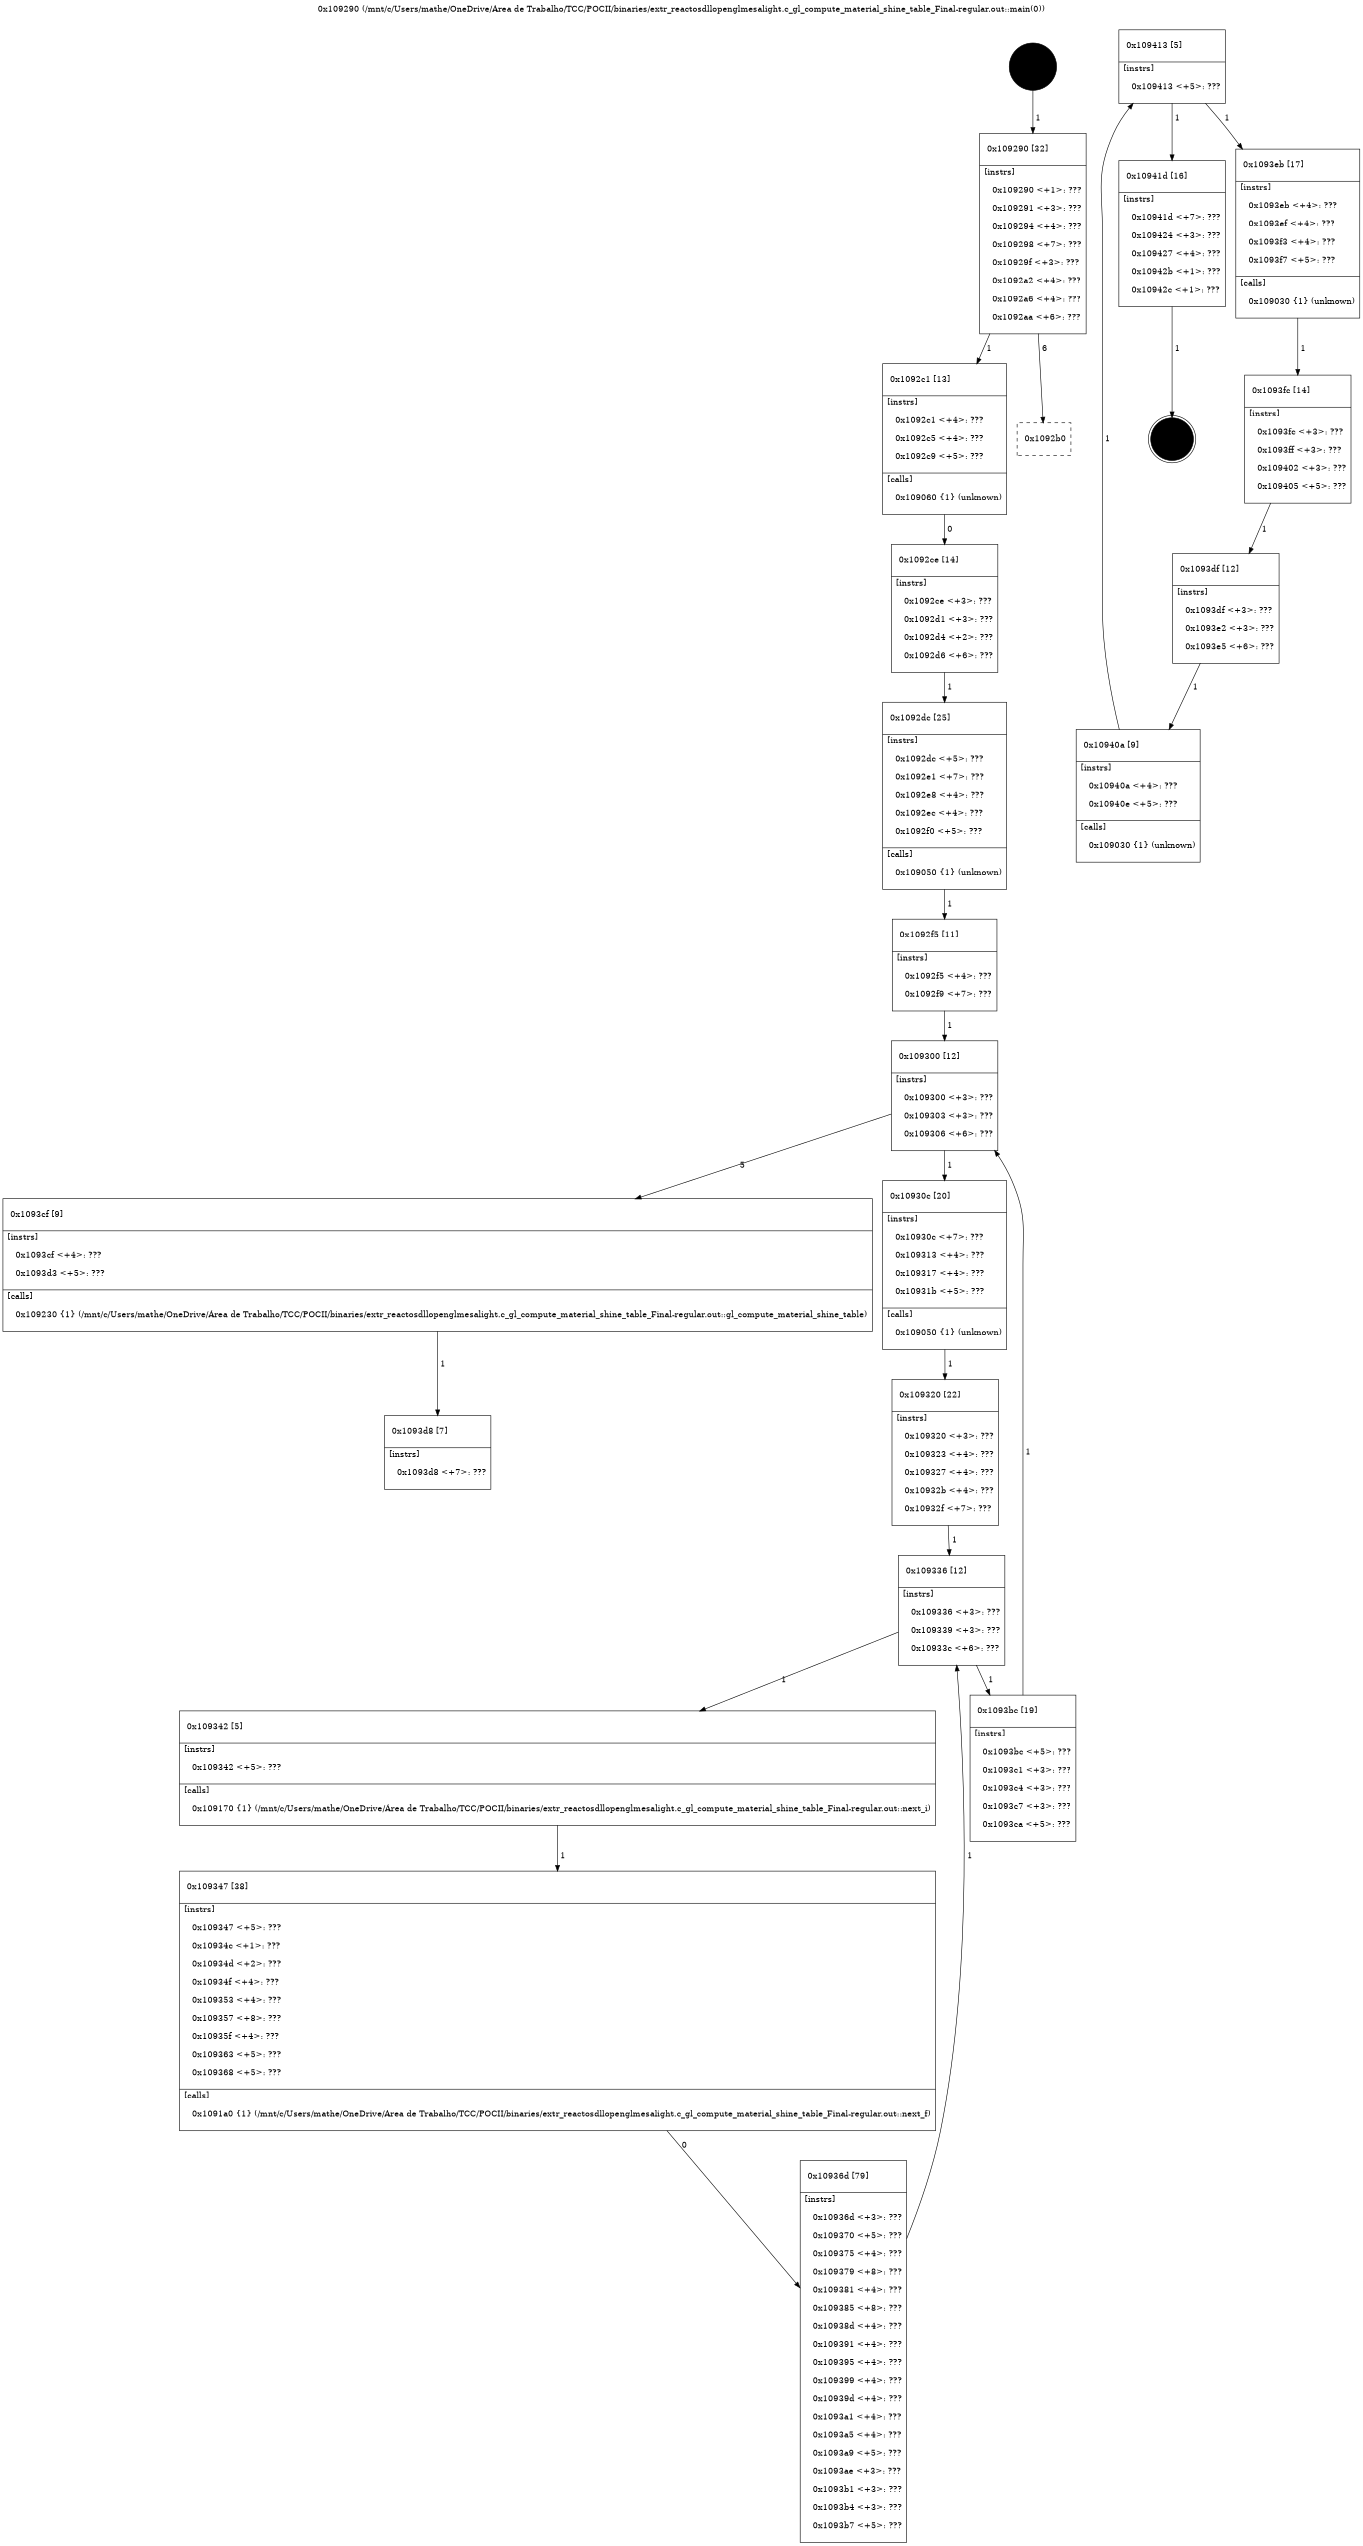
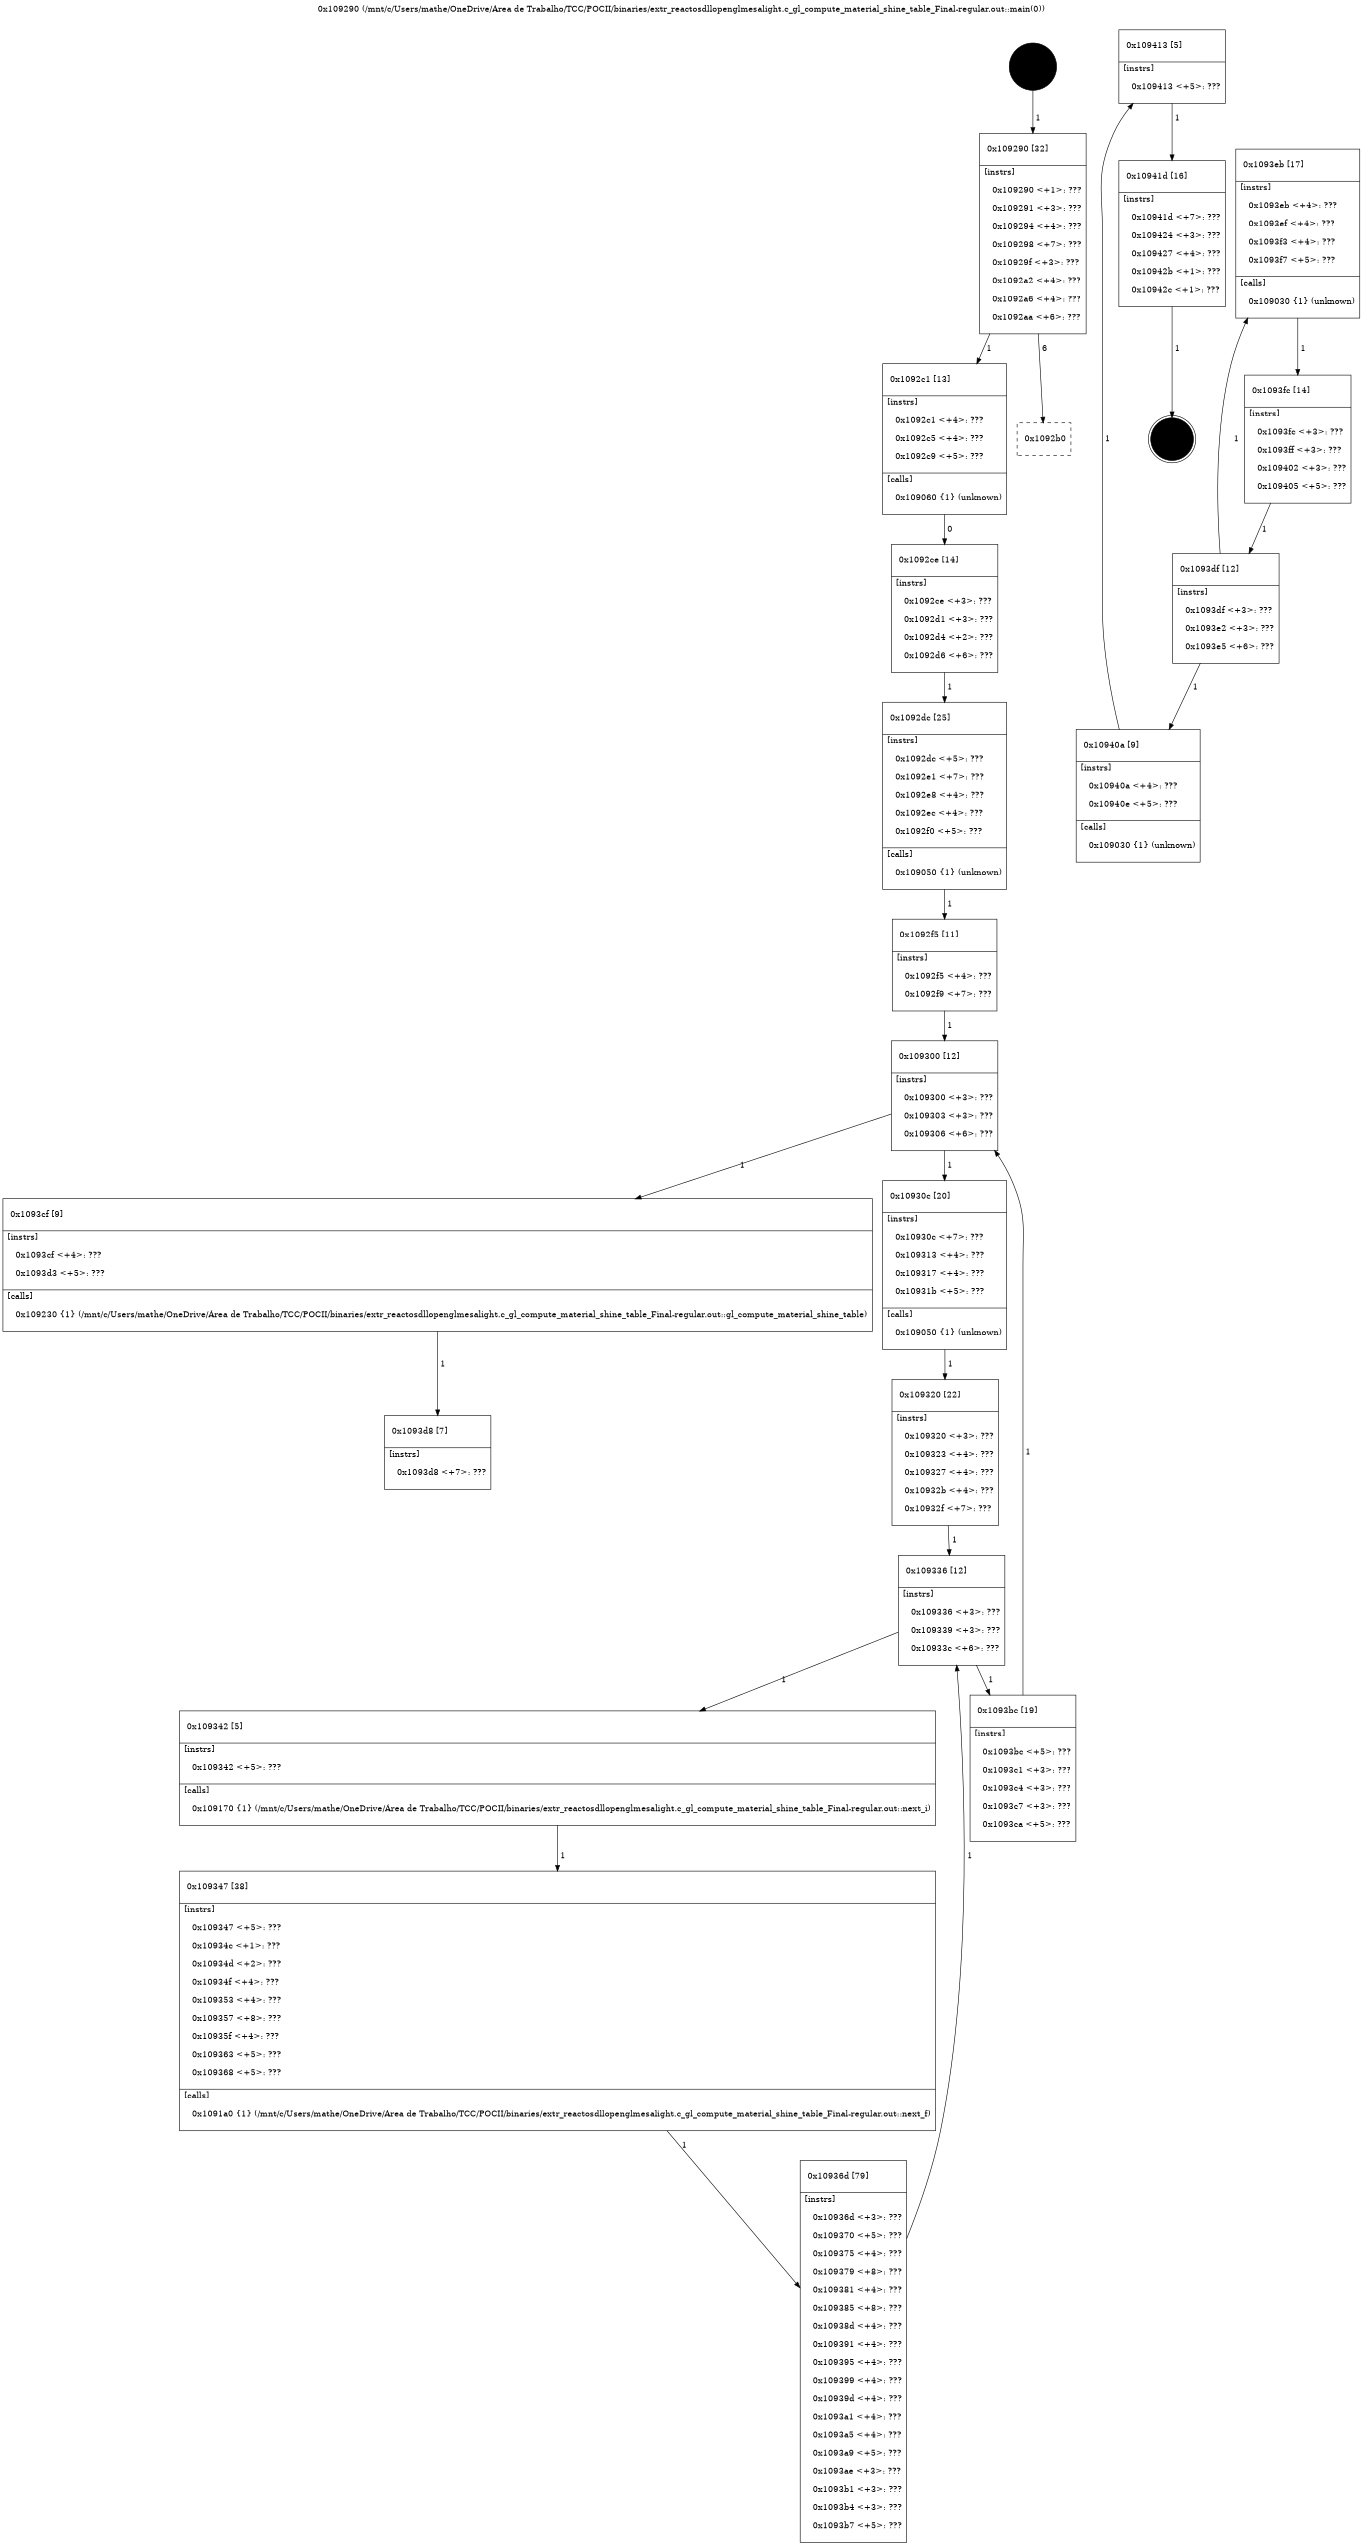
edge "0x109413 [5]" -> "0x1093eb [17]": now "0x1093df [12]" -> "0x1093eb [17]"
edge "0x109300 [12]" -> "0x1093cf [9]": label " 5" -> " 1"
edge "0x109347 [38]" -> "0x10936d [79]": label " 0" -> " 1"
